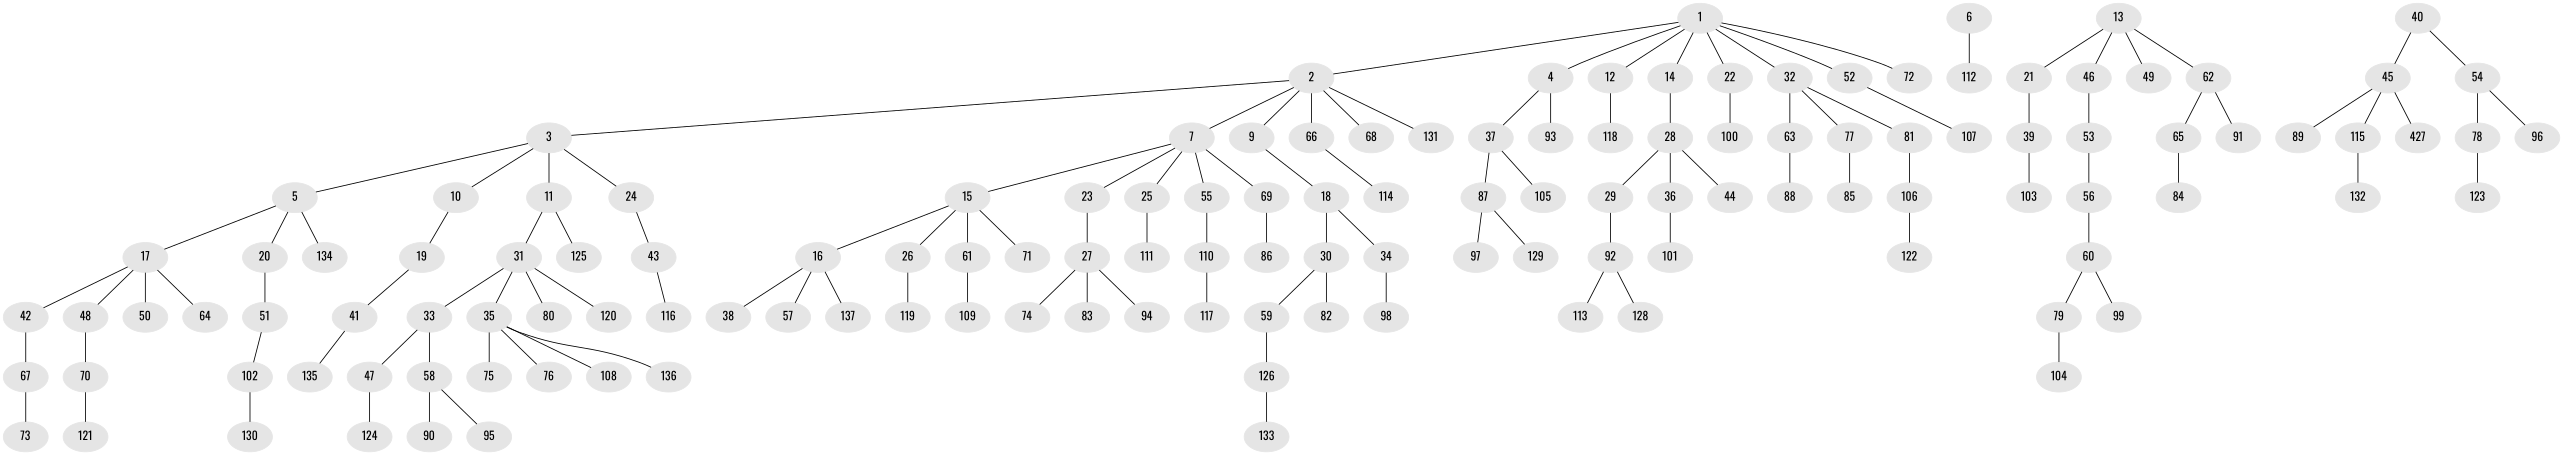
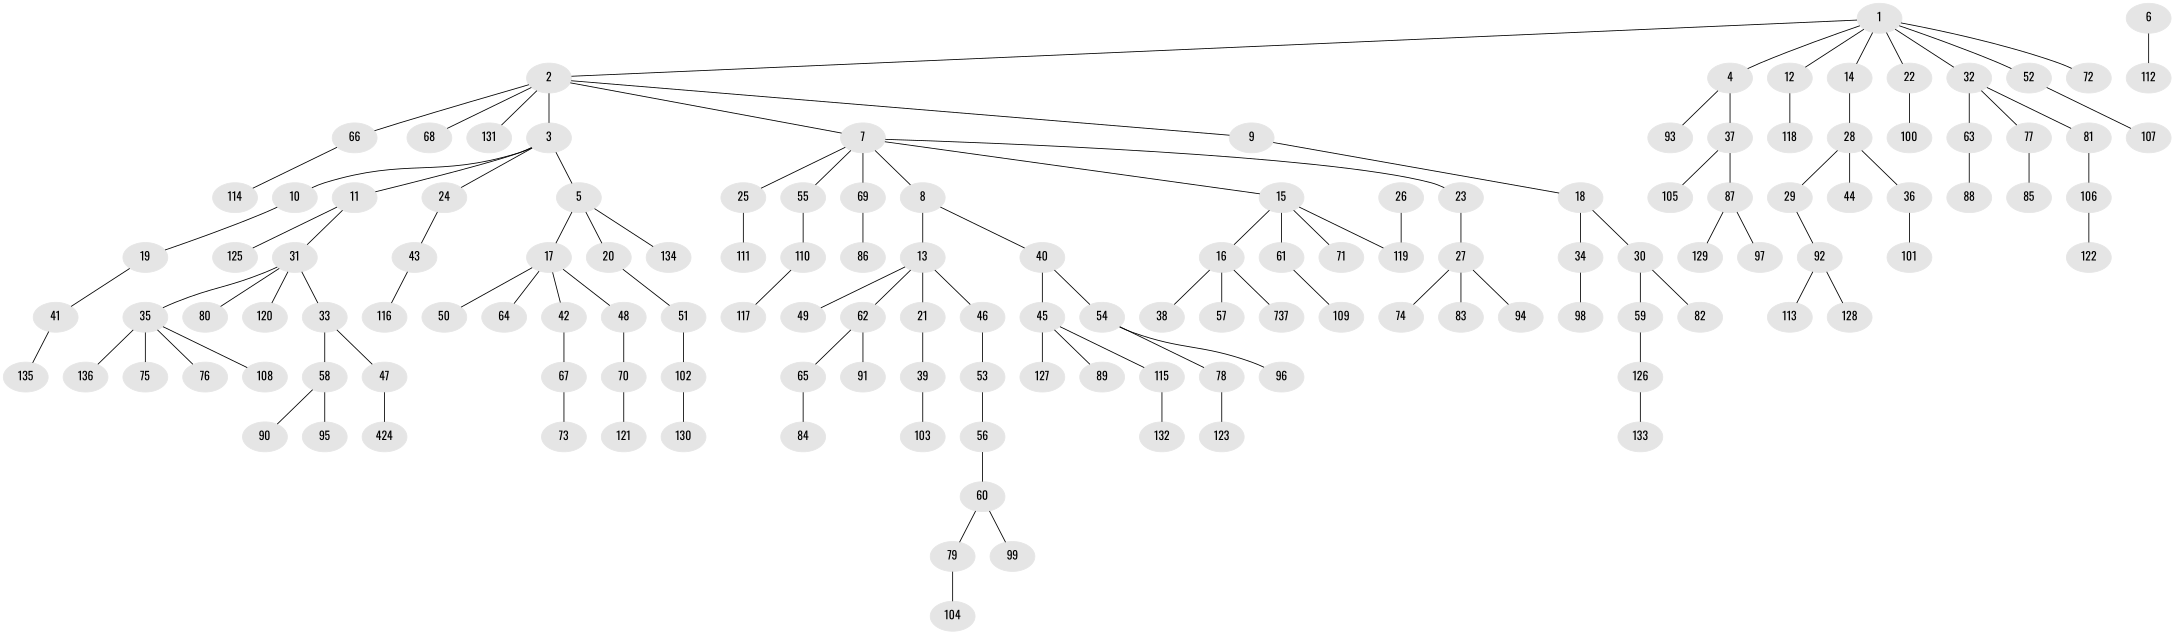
node "427": label "427" -> "127"
node "8": added
edge "15" -- "26": now "15" -- "119"
node "137": label "137" -> "737"
node "124": label "124" -> "424"
